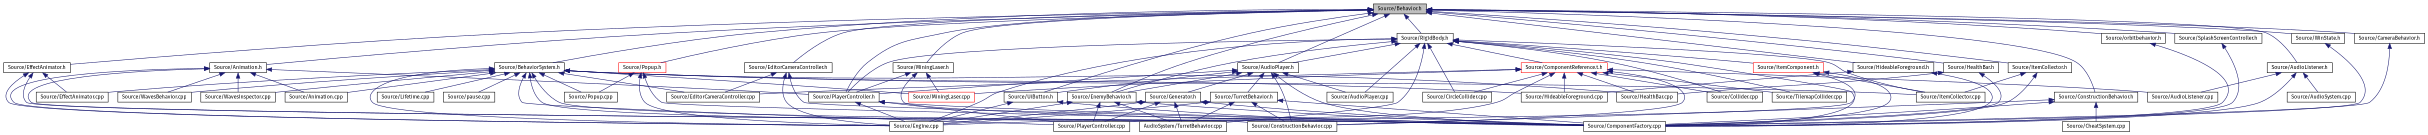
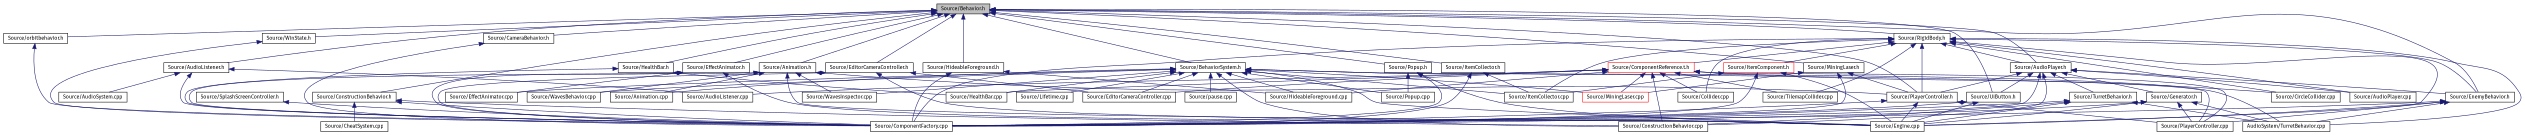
edge "Source/SplashScreenController.h" -> "Source/Behavior.h": removed
node "Source/Popup.h": color red -> black
